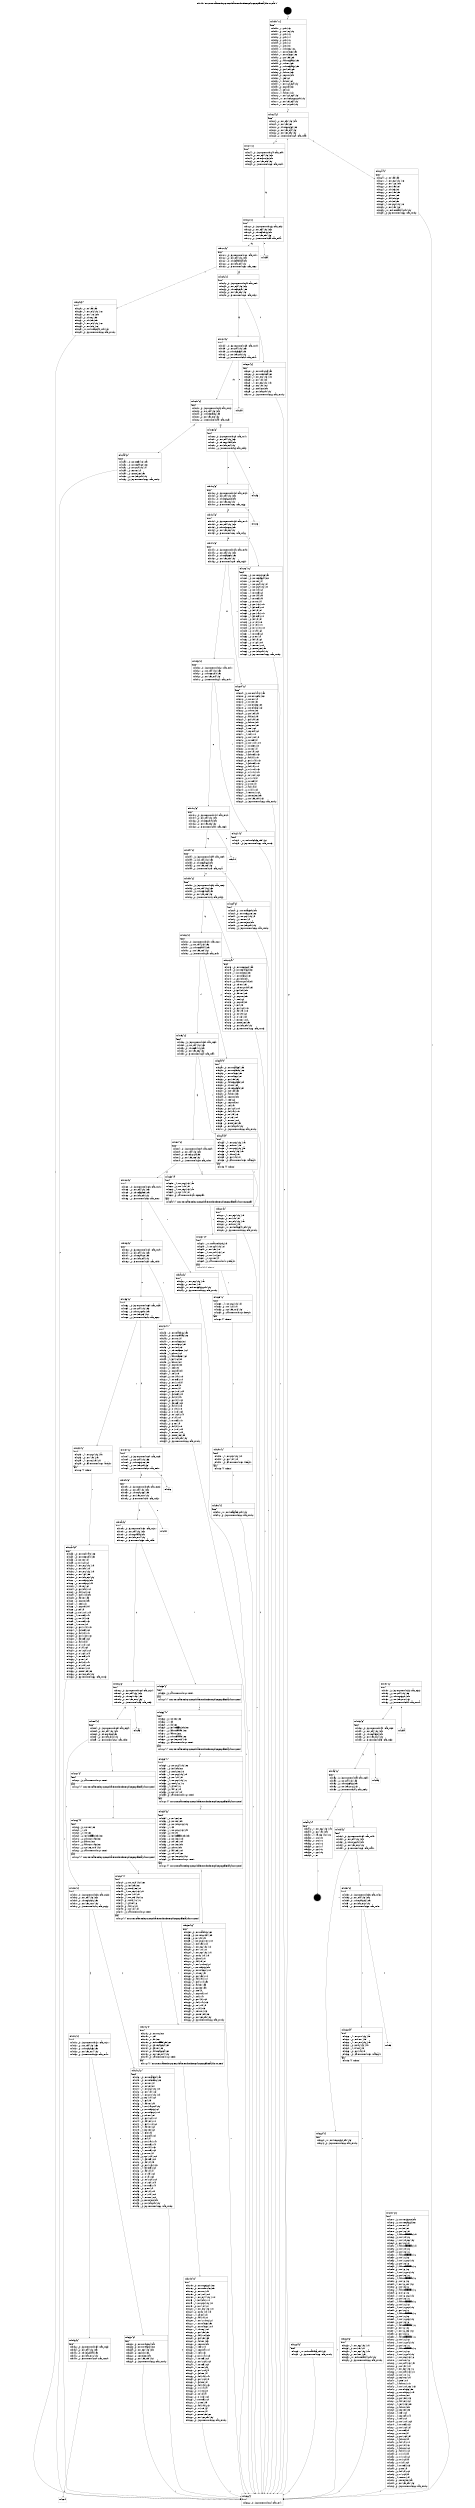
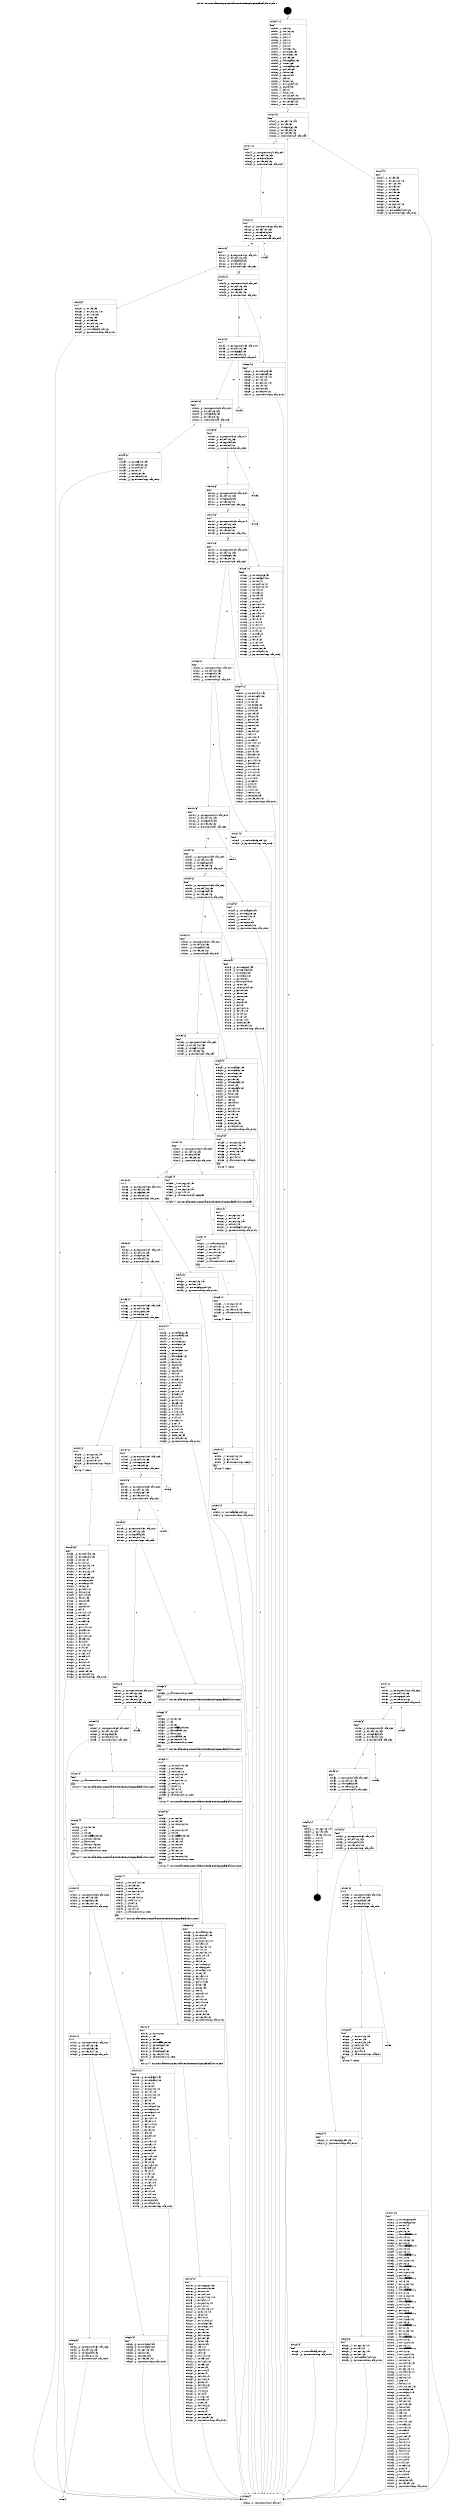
edge "0x401c44 [28]" -> "0x401c60 [28]": reversed
